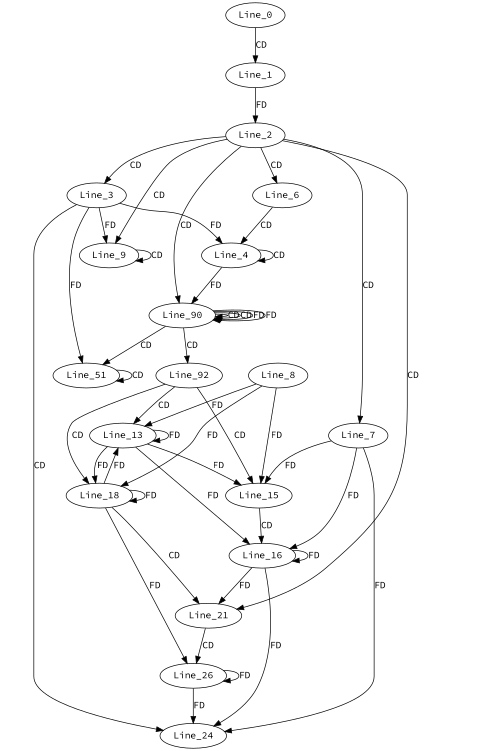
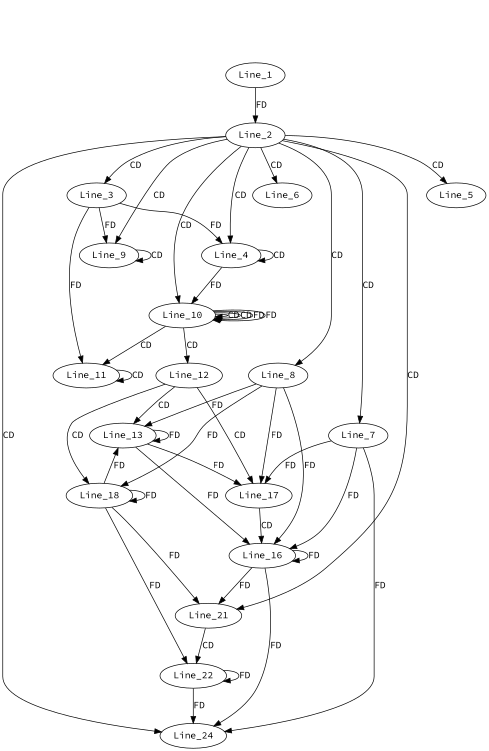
node "Line_0": removed
node "Line_5": added
edge "Line_6" -> "Line_4": now "Line_2" -> "Line_4"
edge "Line_2" -> "Line_8": added, label "CD"
node "Line_90": label "Line_90" -> "Line_10"
node "Line_51": label "Line_51" -> "Line_11"
node "Line_92": label "Line_92" -> "Line_12"
edge "Line_13" -> "Line_18": removed, label "FD"
edge "Line_8" -> "Line_16": added, label "FD"
node "Line_15": label "Line_15" -> "Line_17"
edge "Line_3" -> "Line_24": now "Line_2" -> "Line_24"
edge "Line_18" -> "Line_21": label "CD" -> "FD"
node "Line_26": label "Line_26" -> "Line_22"
